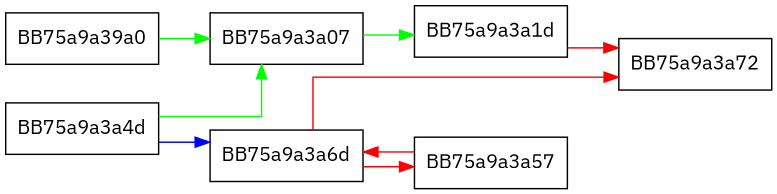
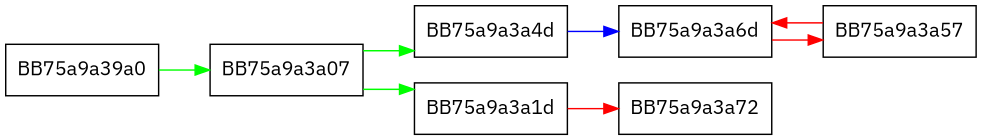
edge "BB75a9a3a6d" -> "BB75a9a3a72": removed
edge "BB75a9a3a4d" -> "BB75a9a3a07": reversed
